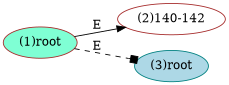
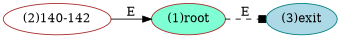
edge "(1)root" -> "(2)140-142": reversed
node "(3)root": label "(3)root" -> "(3)exit"
